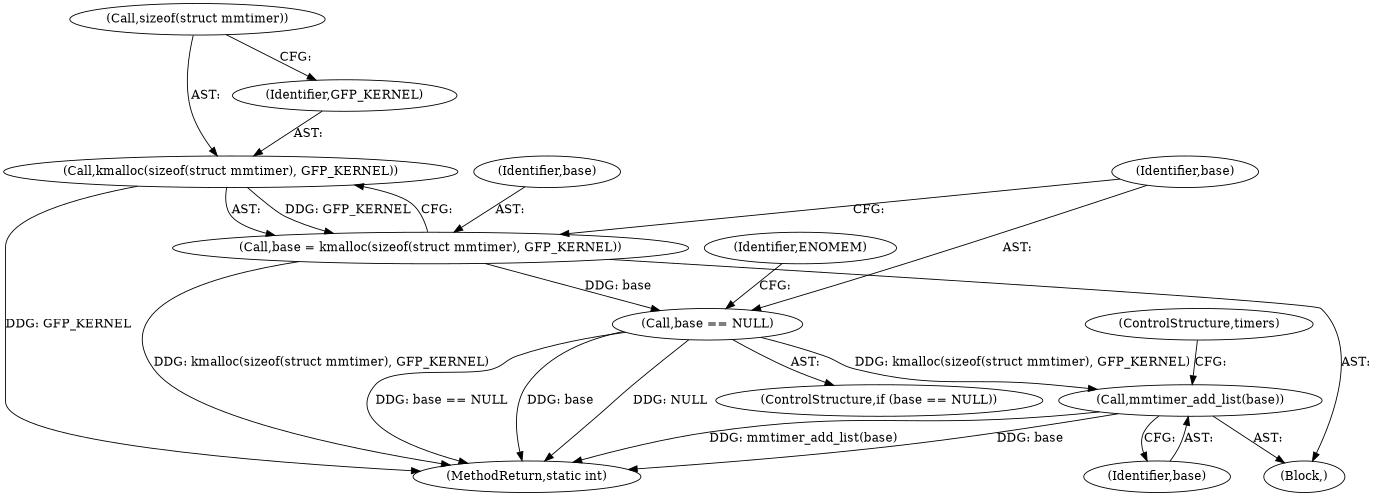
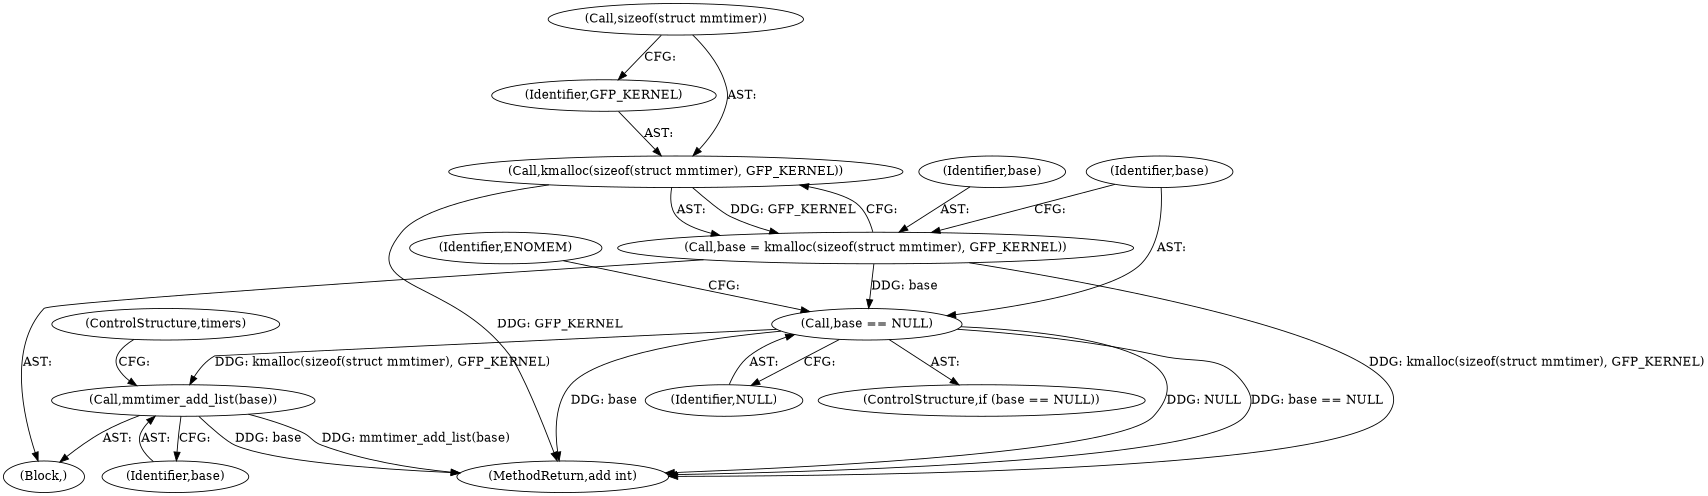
node "(Identifier,NULL)": added
node "(MethodReturn,static int)": label "(MethodReturn,static int)" -> "(MethodReturn,add int)"
